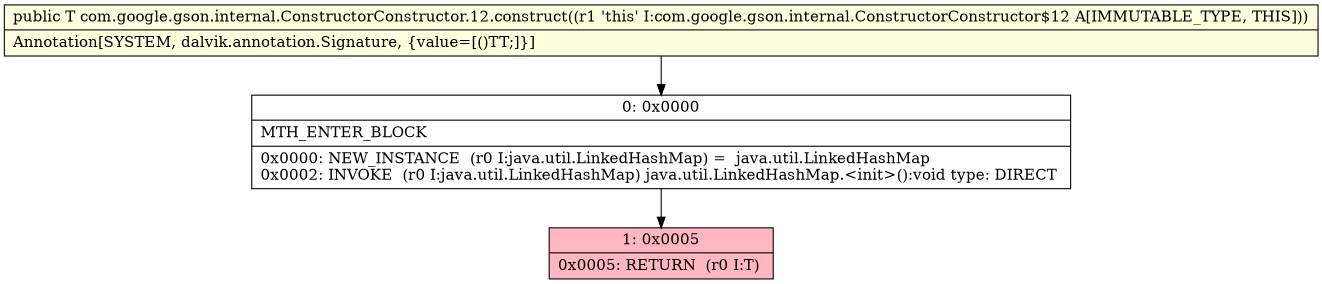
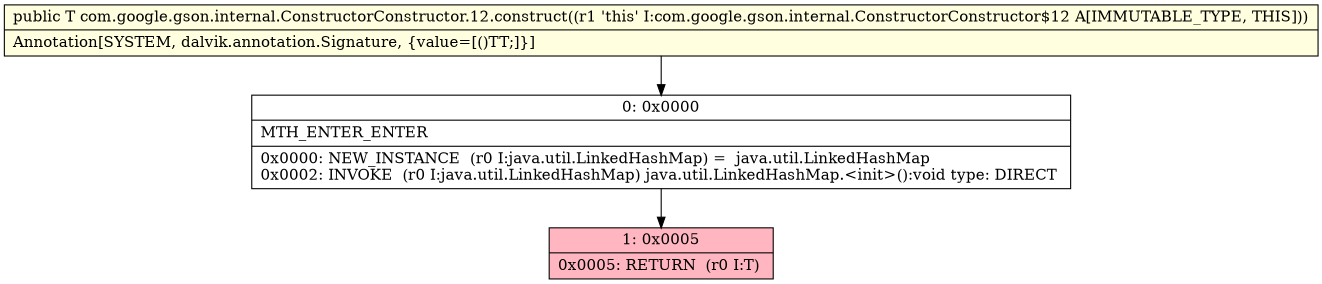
node "0: 0x0000": text "MTH_ENTER_BLOCK" -> "MTH_ENTER_ENTER"
